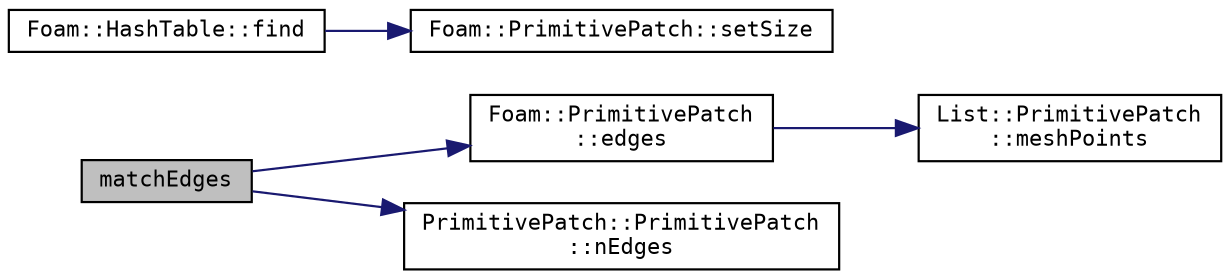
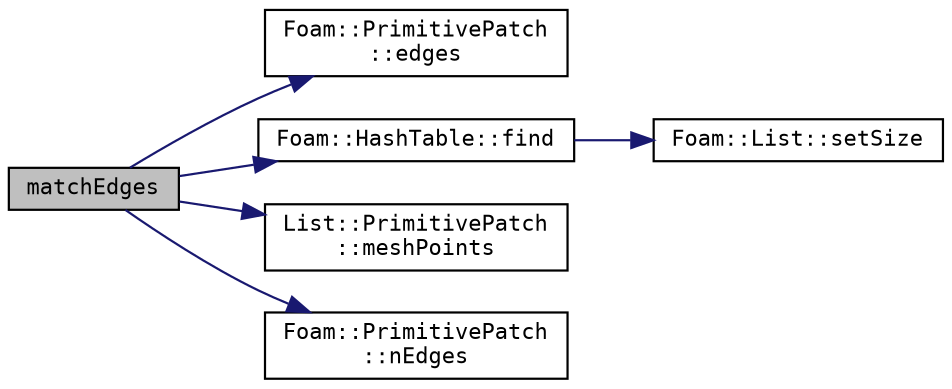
node "Foam::PrimitivePatch::setSize": label "Foam::PrimitivePatch::setSize" -> "Foam::List::setSize"
edge "Foam::PrimitivePatch ::edges" -> "List::PrimitivePatch ::meshPoints": now "matchEdges" -> "List::PrimitivePatch ::meshPoints"
edge "matchEdges" -> "Foam::HashTable::find": added
node "PrimitivePatch::PrimitivePatch ::nEdges": label "PrimitivePatch::PrimitivePatch ::nEdges" -> "Foam::PrimitivePatch ::nEdges"
